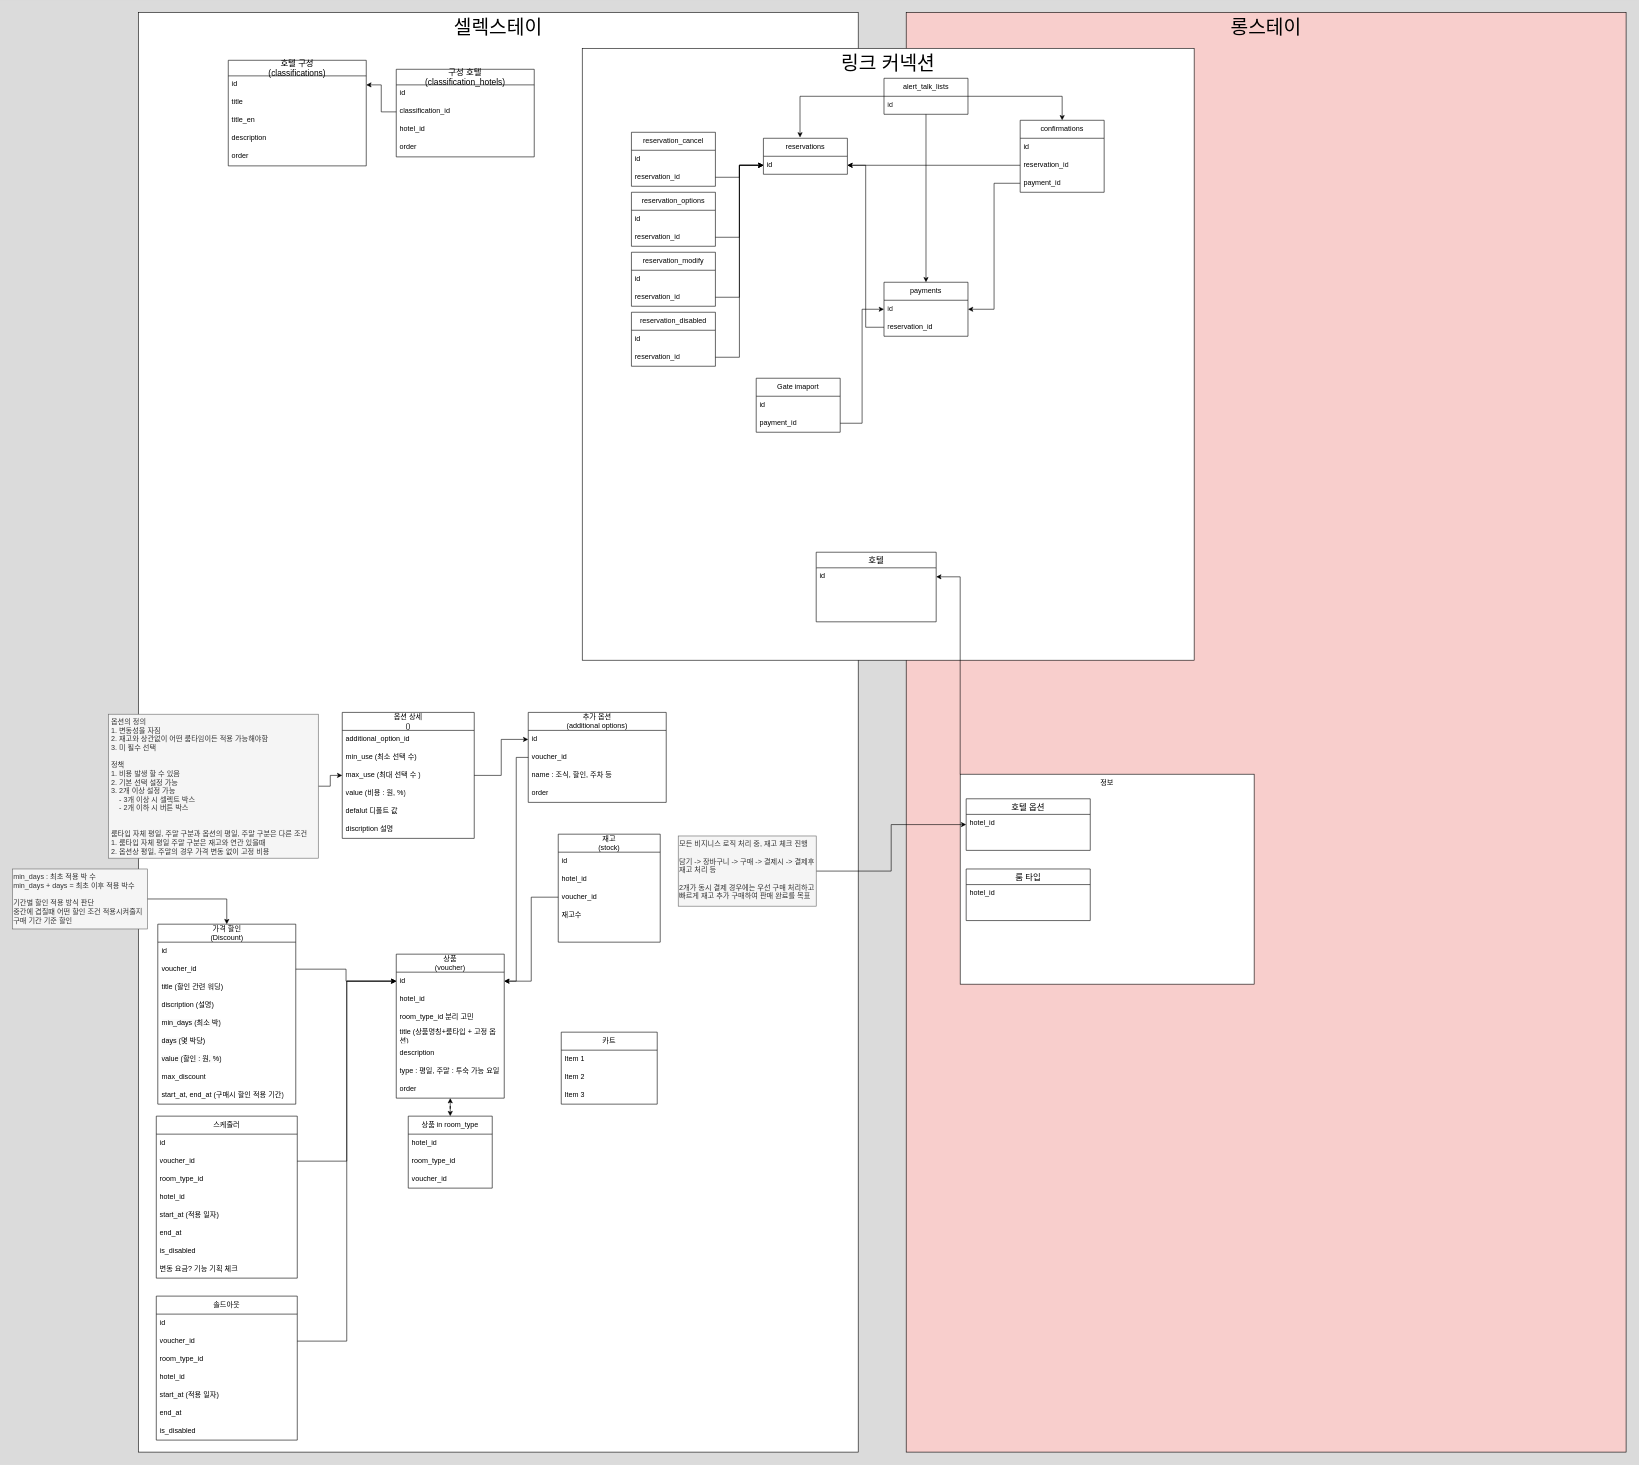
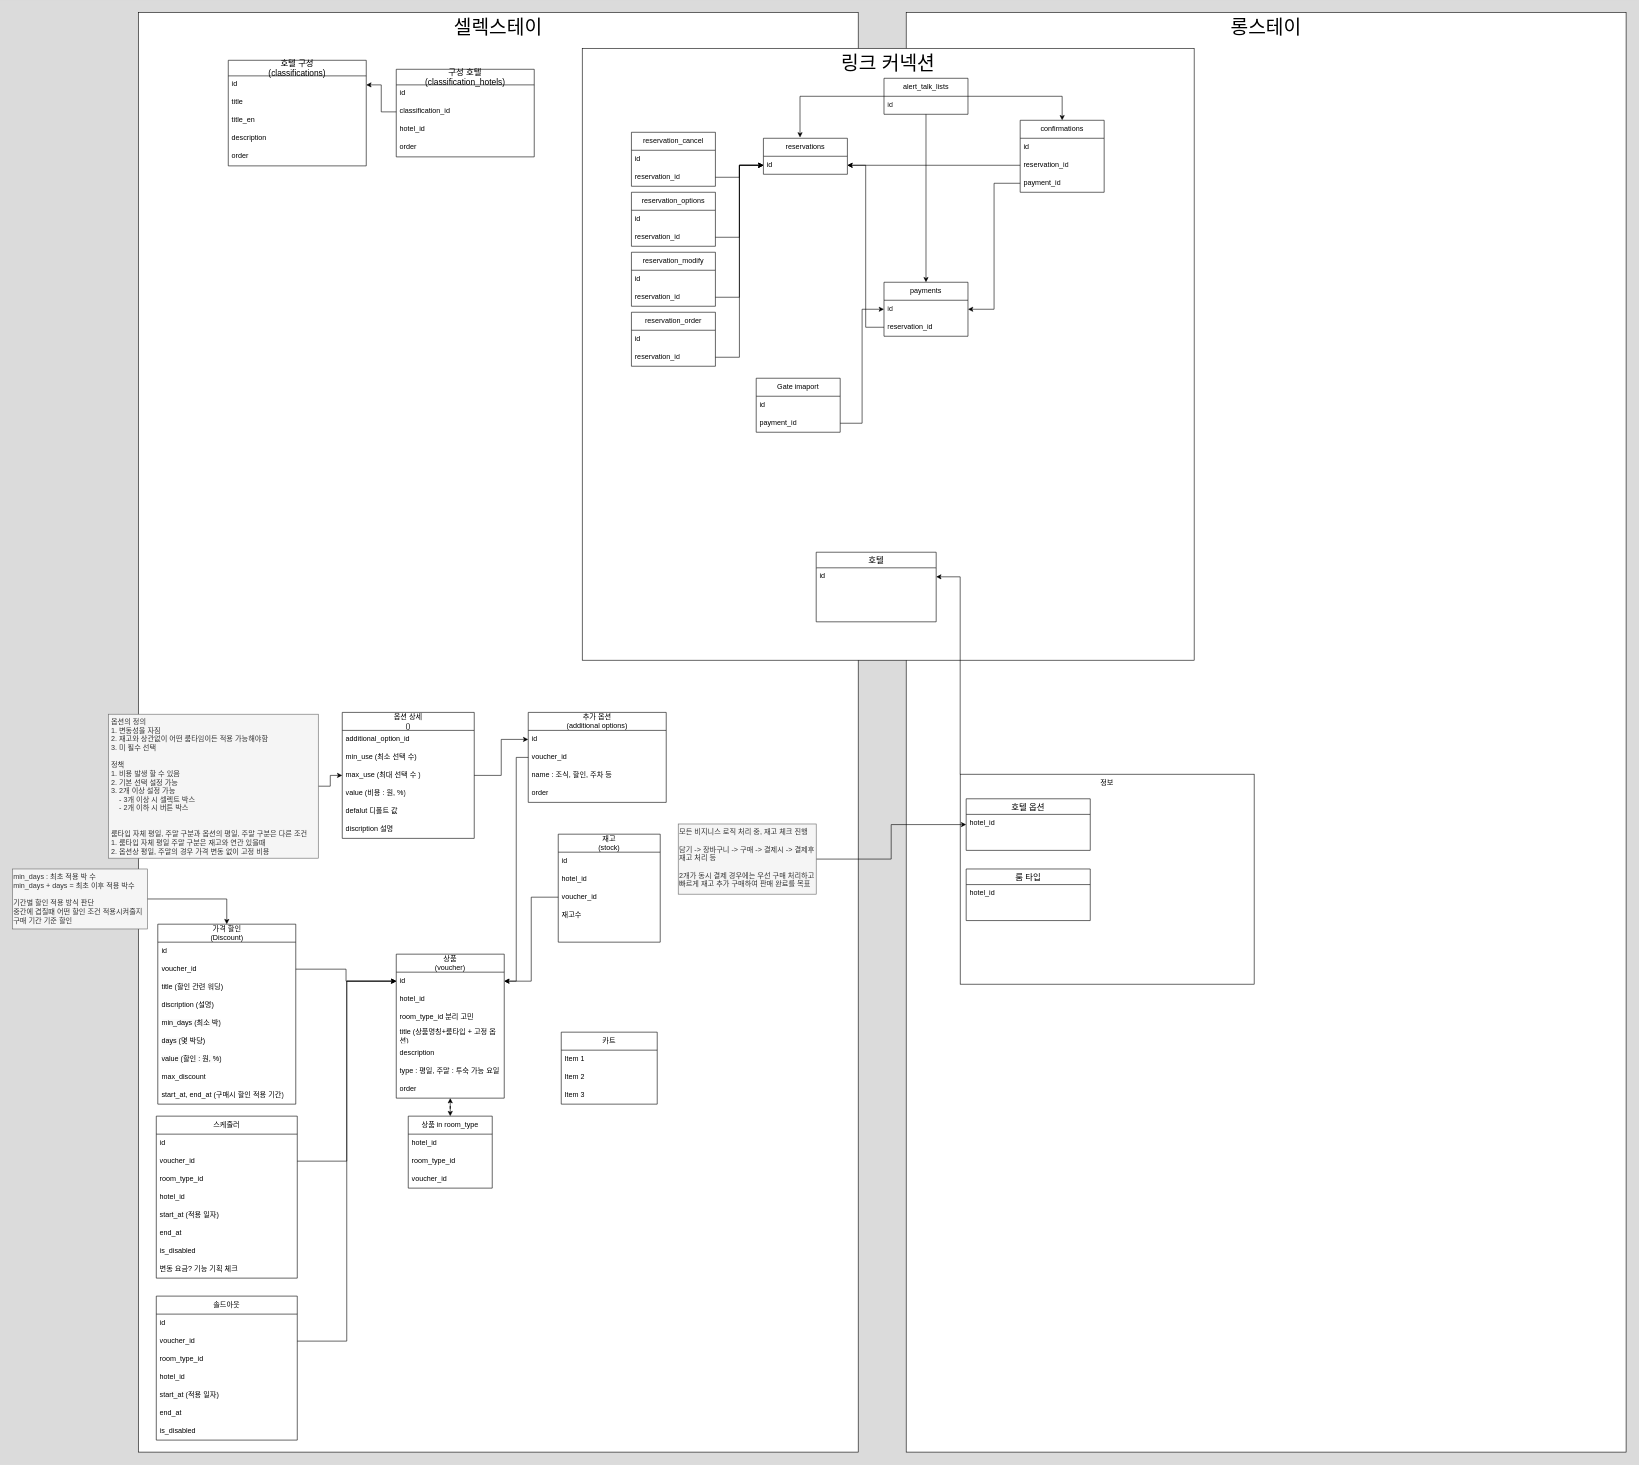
node "reservation_disabled": label "reservation_disabled" -> "reservation_order"
node "롱스테이": fillcolor #f8cecc -> #ffffff
node "모든 비지니스 로직 처리 중, 재고 체크 진행 담기 -> 장바구니 -> 구매 -> 결제시 -> 결제후 재고 처리 등 2개가 동시 결제 경우에는 우선 구매 처리하고 빠르게 재고 추가 구매하여 판매 완료를 목표": moved (747, 871) -> (747, 859)
